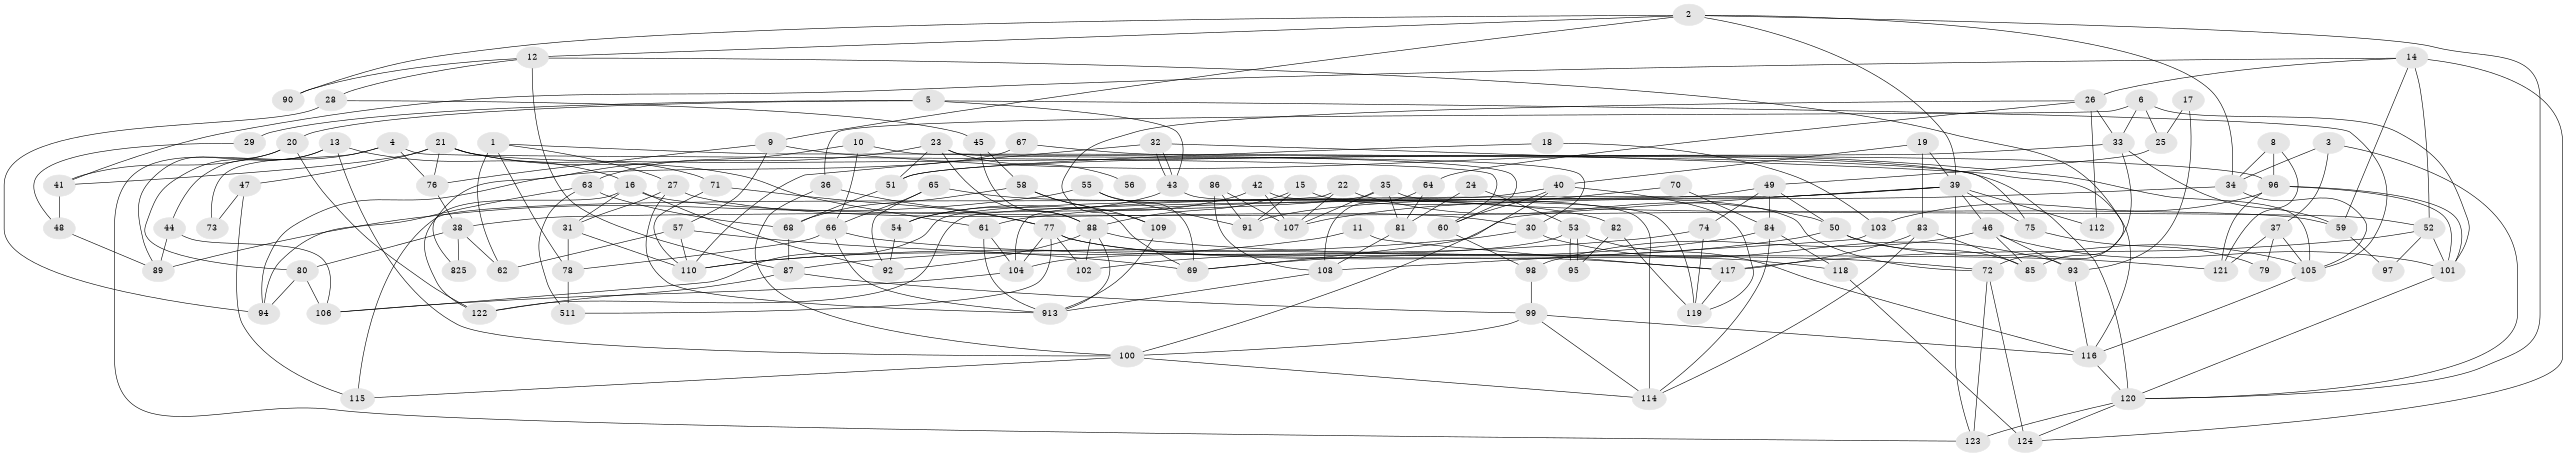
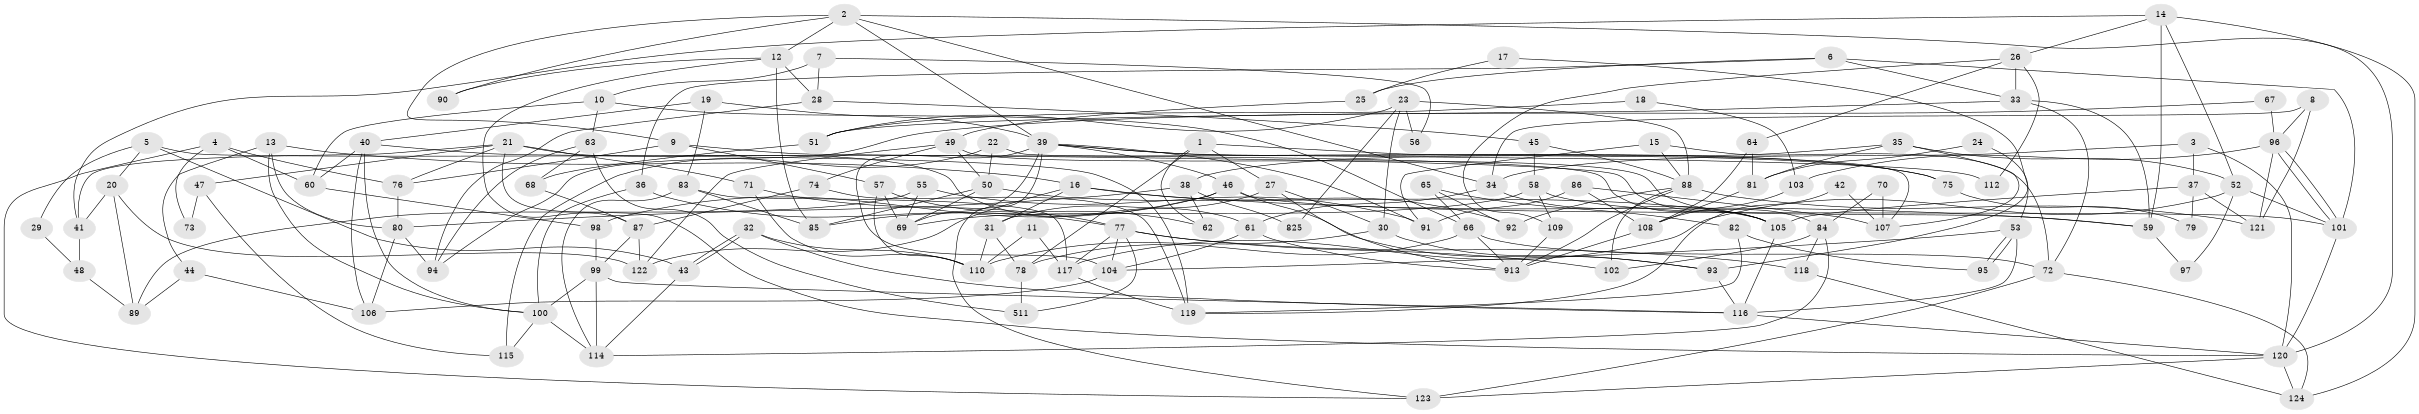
node "7": added
edge "58" -- "68": now "58" -- "59"
edge "76" -- "38": now "76" -- "80"
node "54": removed
